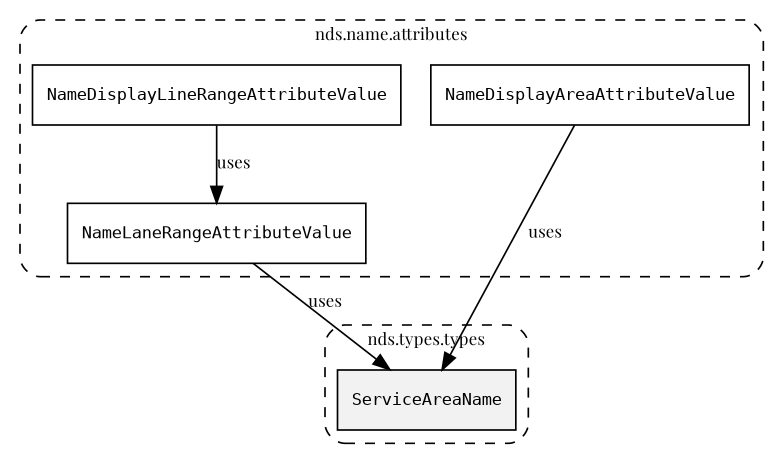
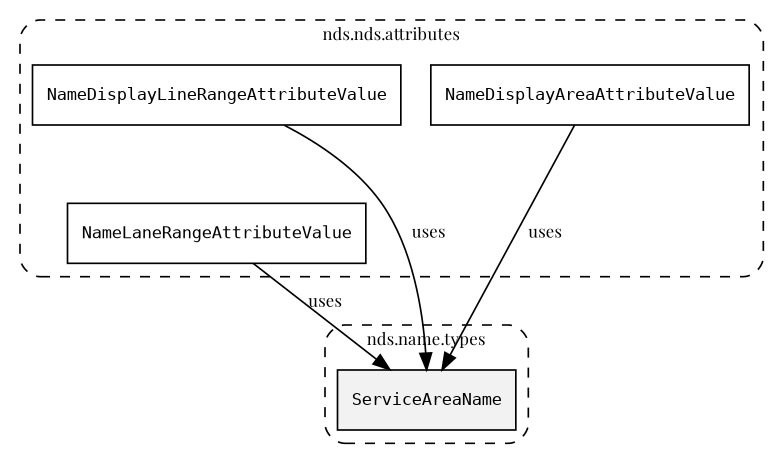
cluster "nds.name.attributes": label "nds.name.attributes" -> "nds.nds.attributes"
edge "NameDisplayLineRangeAttributeValue" -> "NameLaneRangeAttributeValue": now "NameDisplayLineRangeAttributeValue" -> "ServiceAreaName"
cluster "nds.types.types": label "nds.types.types" -> "nds.name.types"
